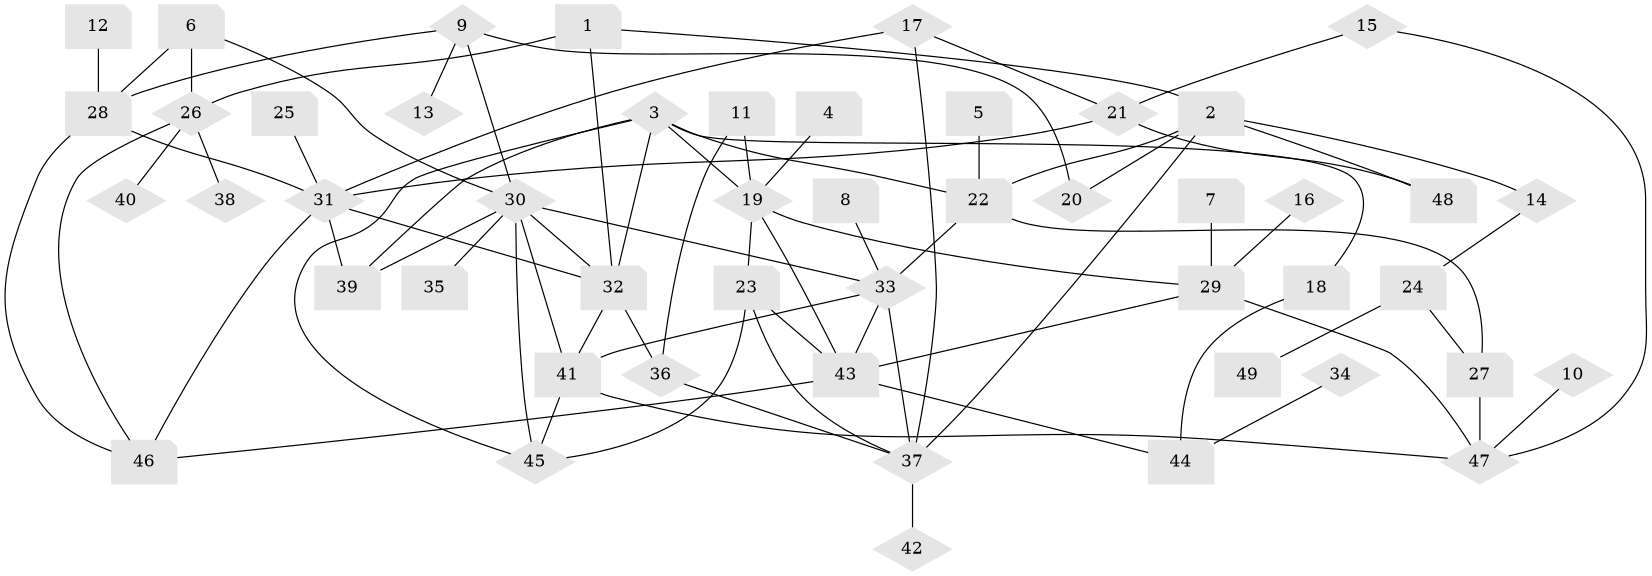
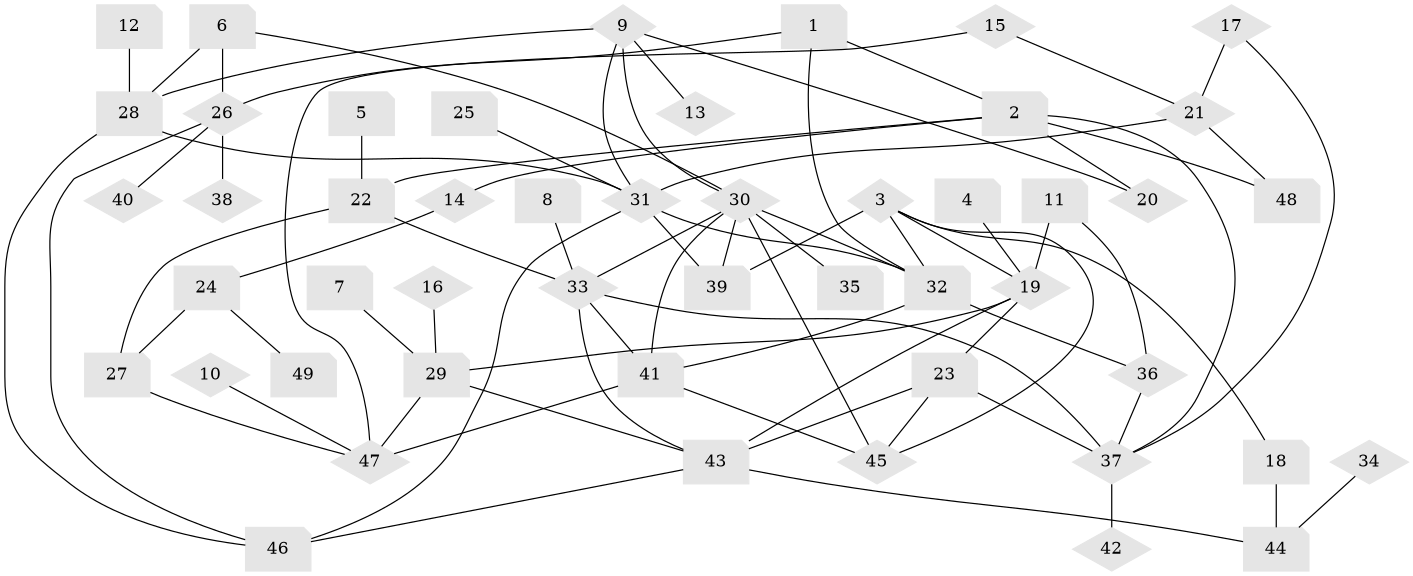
edge "17" -- "31": now "9" -- "31"
edge "3" -- "22": removed
